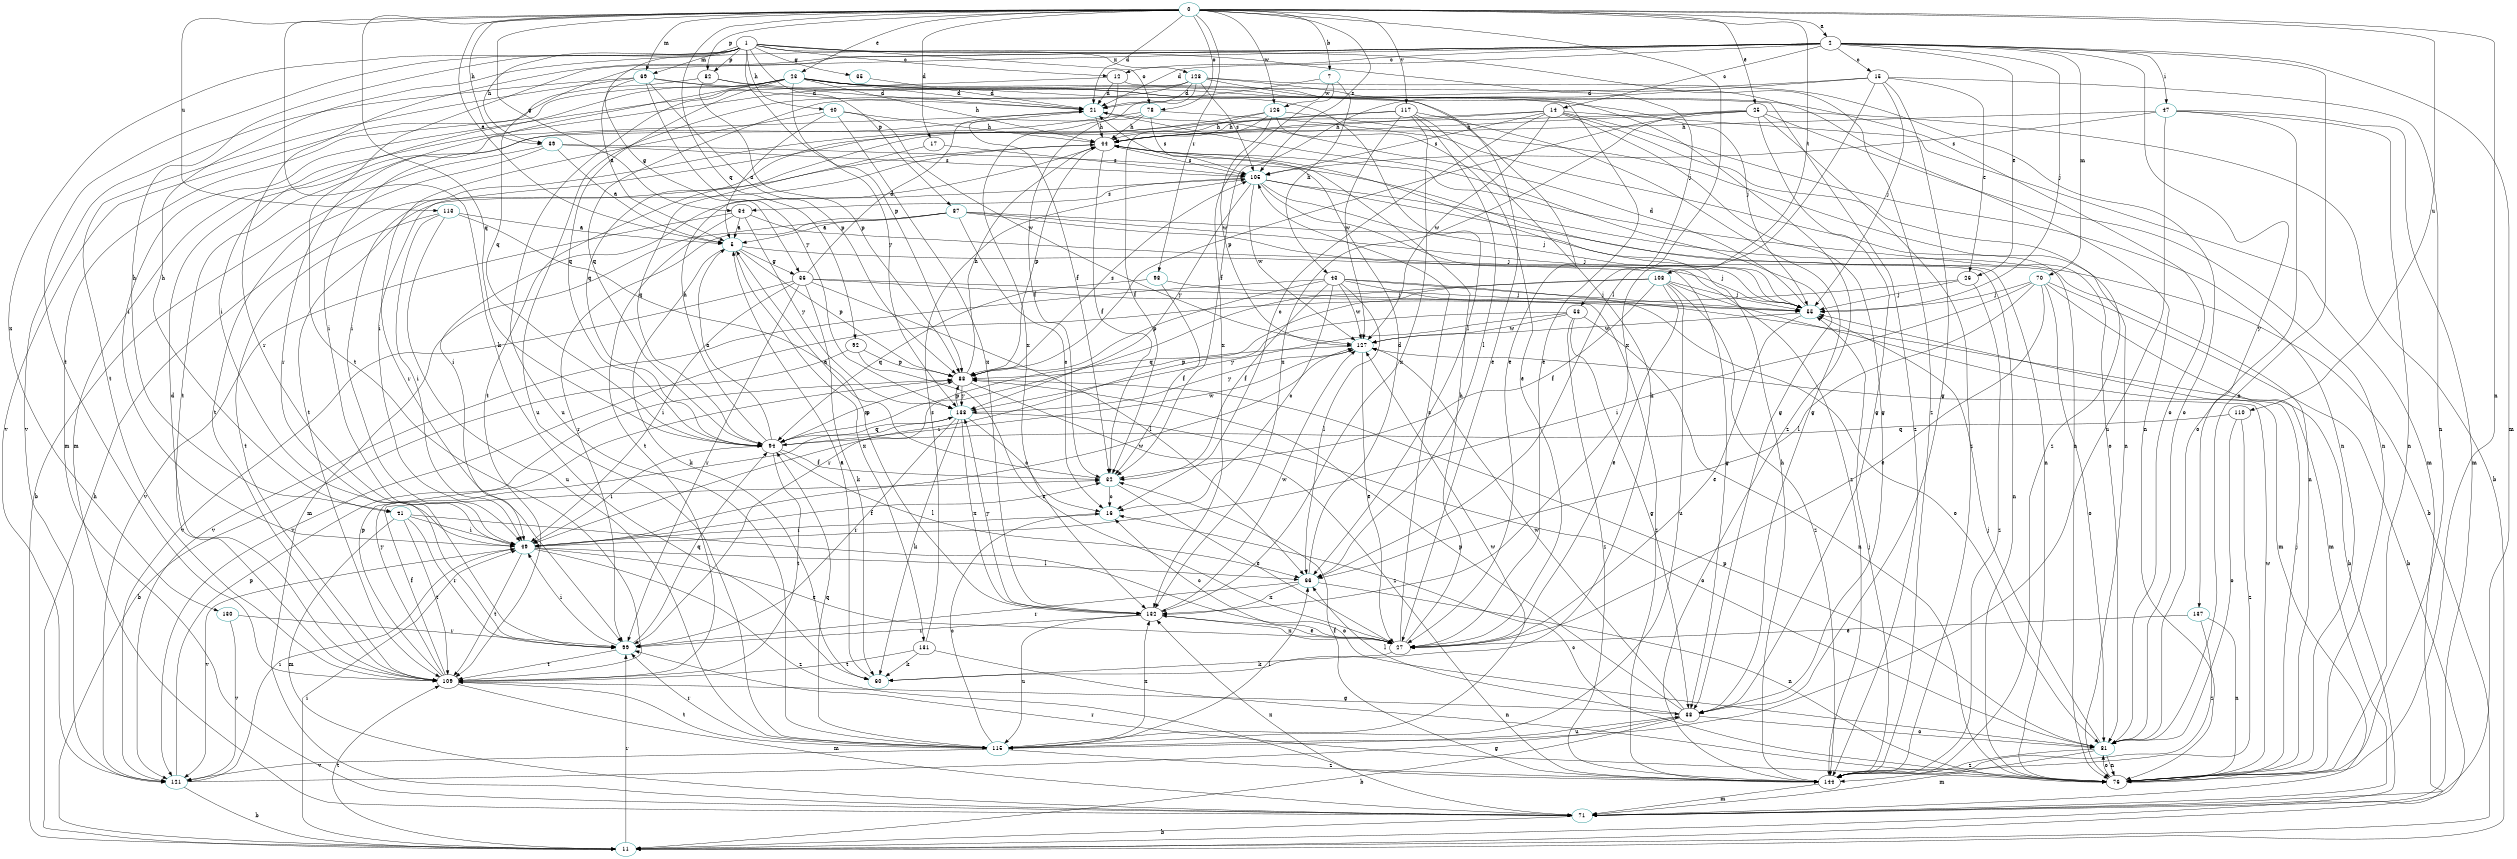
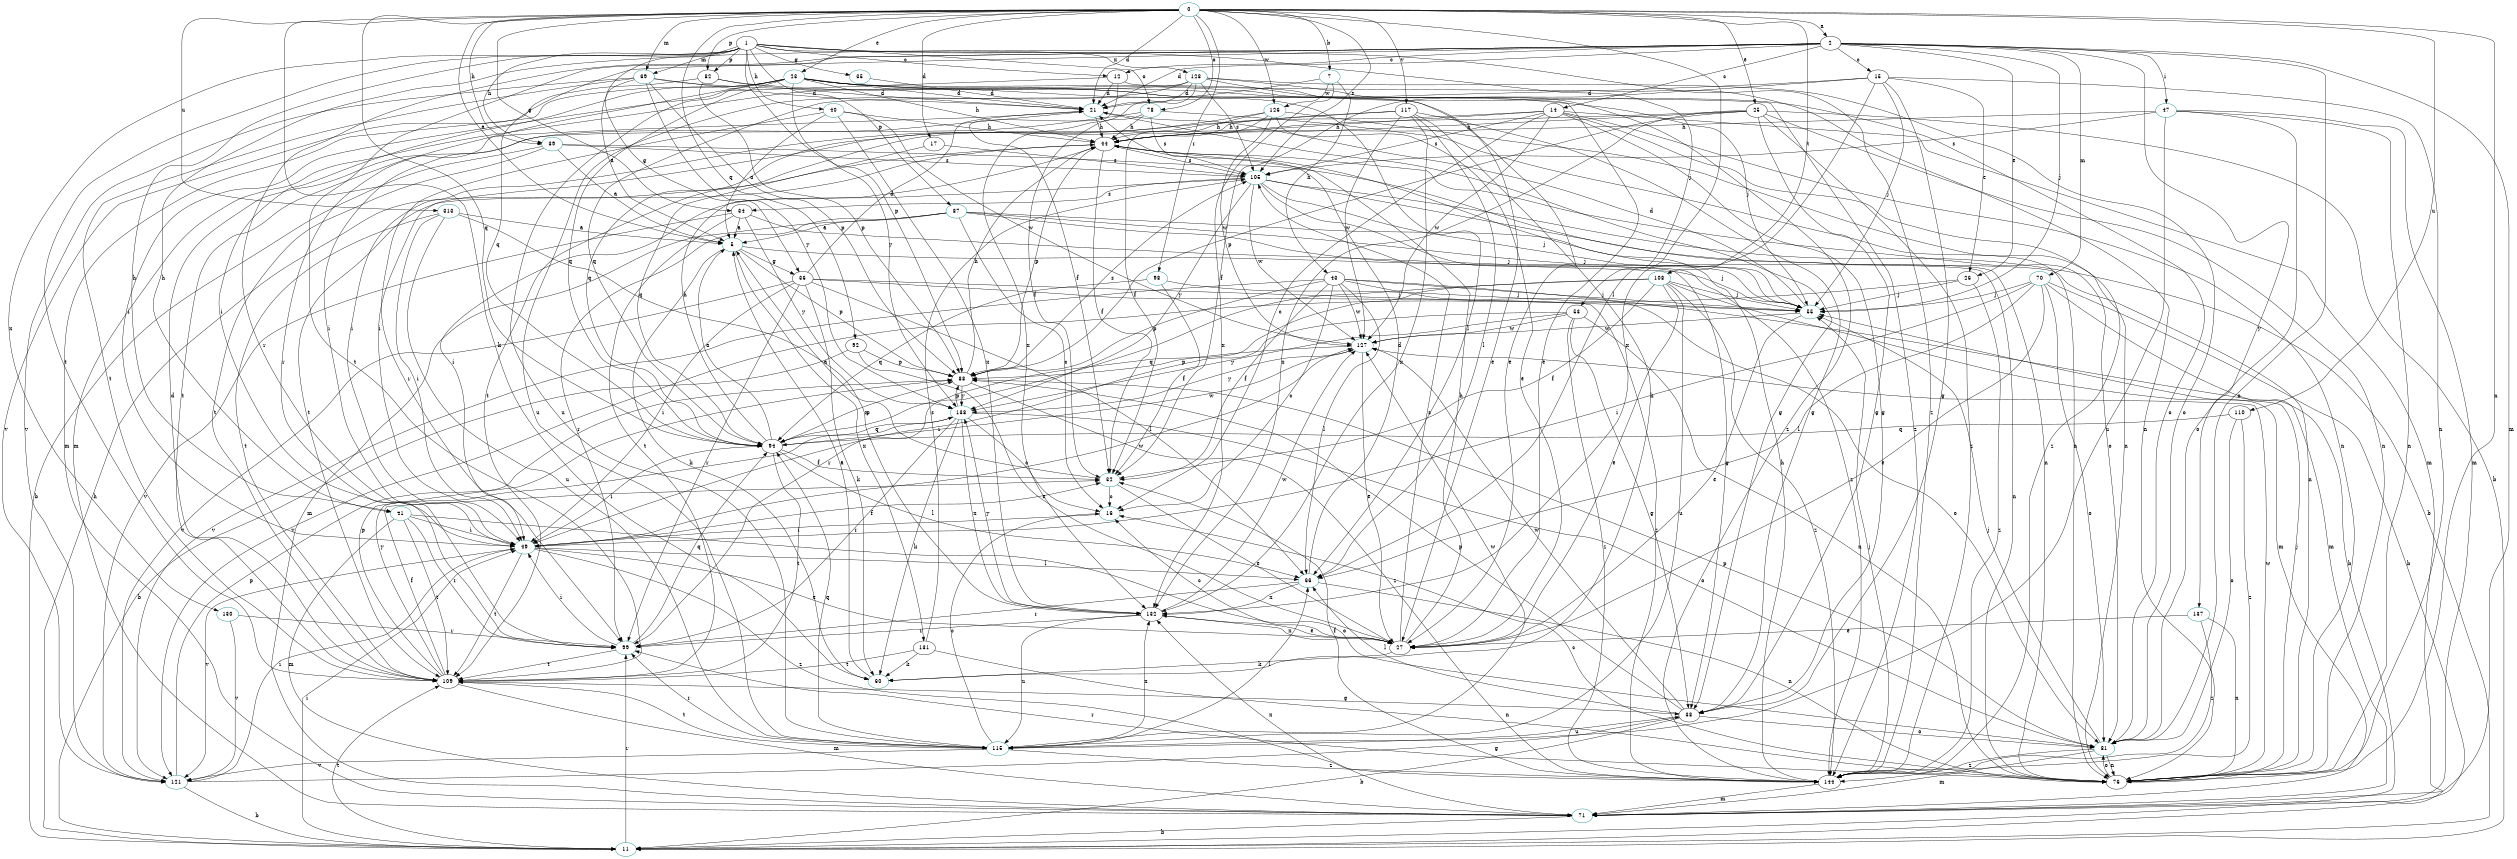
node "113": label "113" -> "313"
